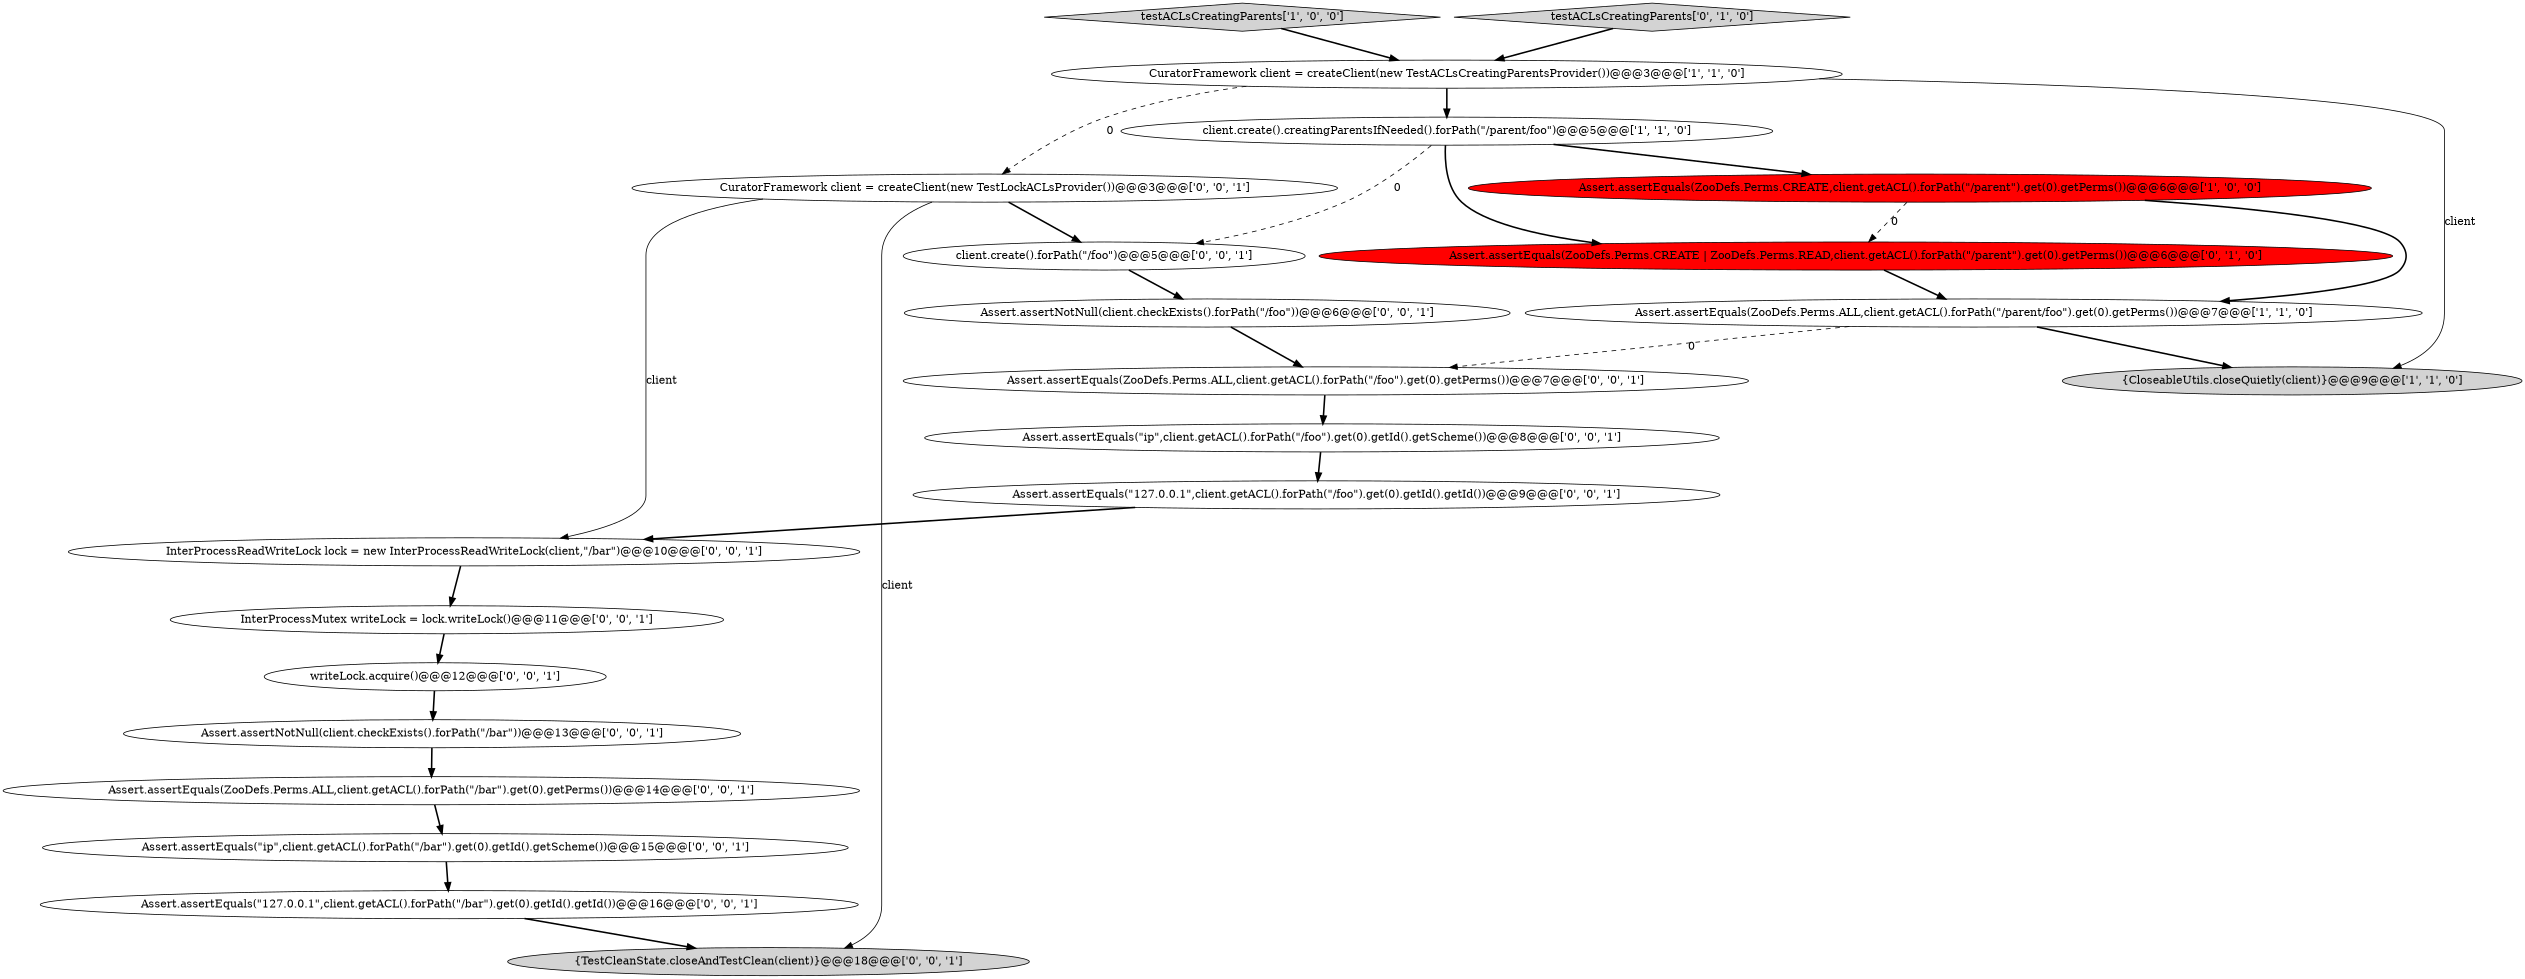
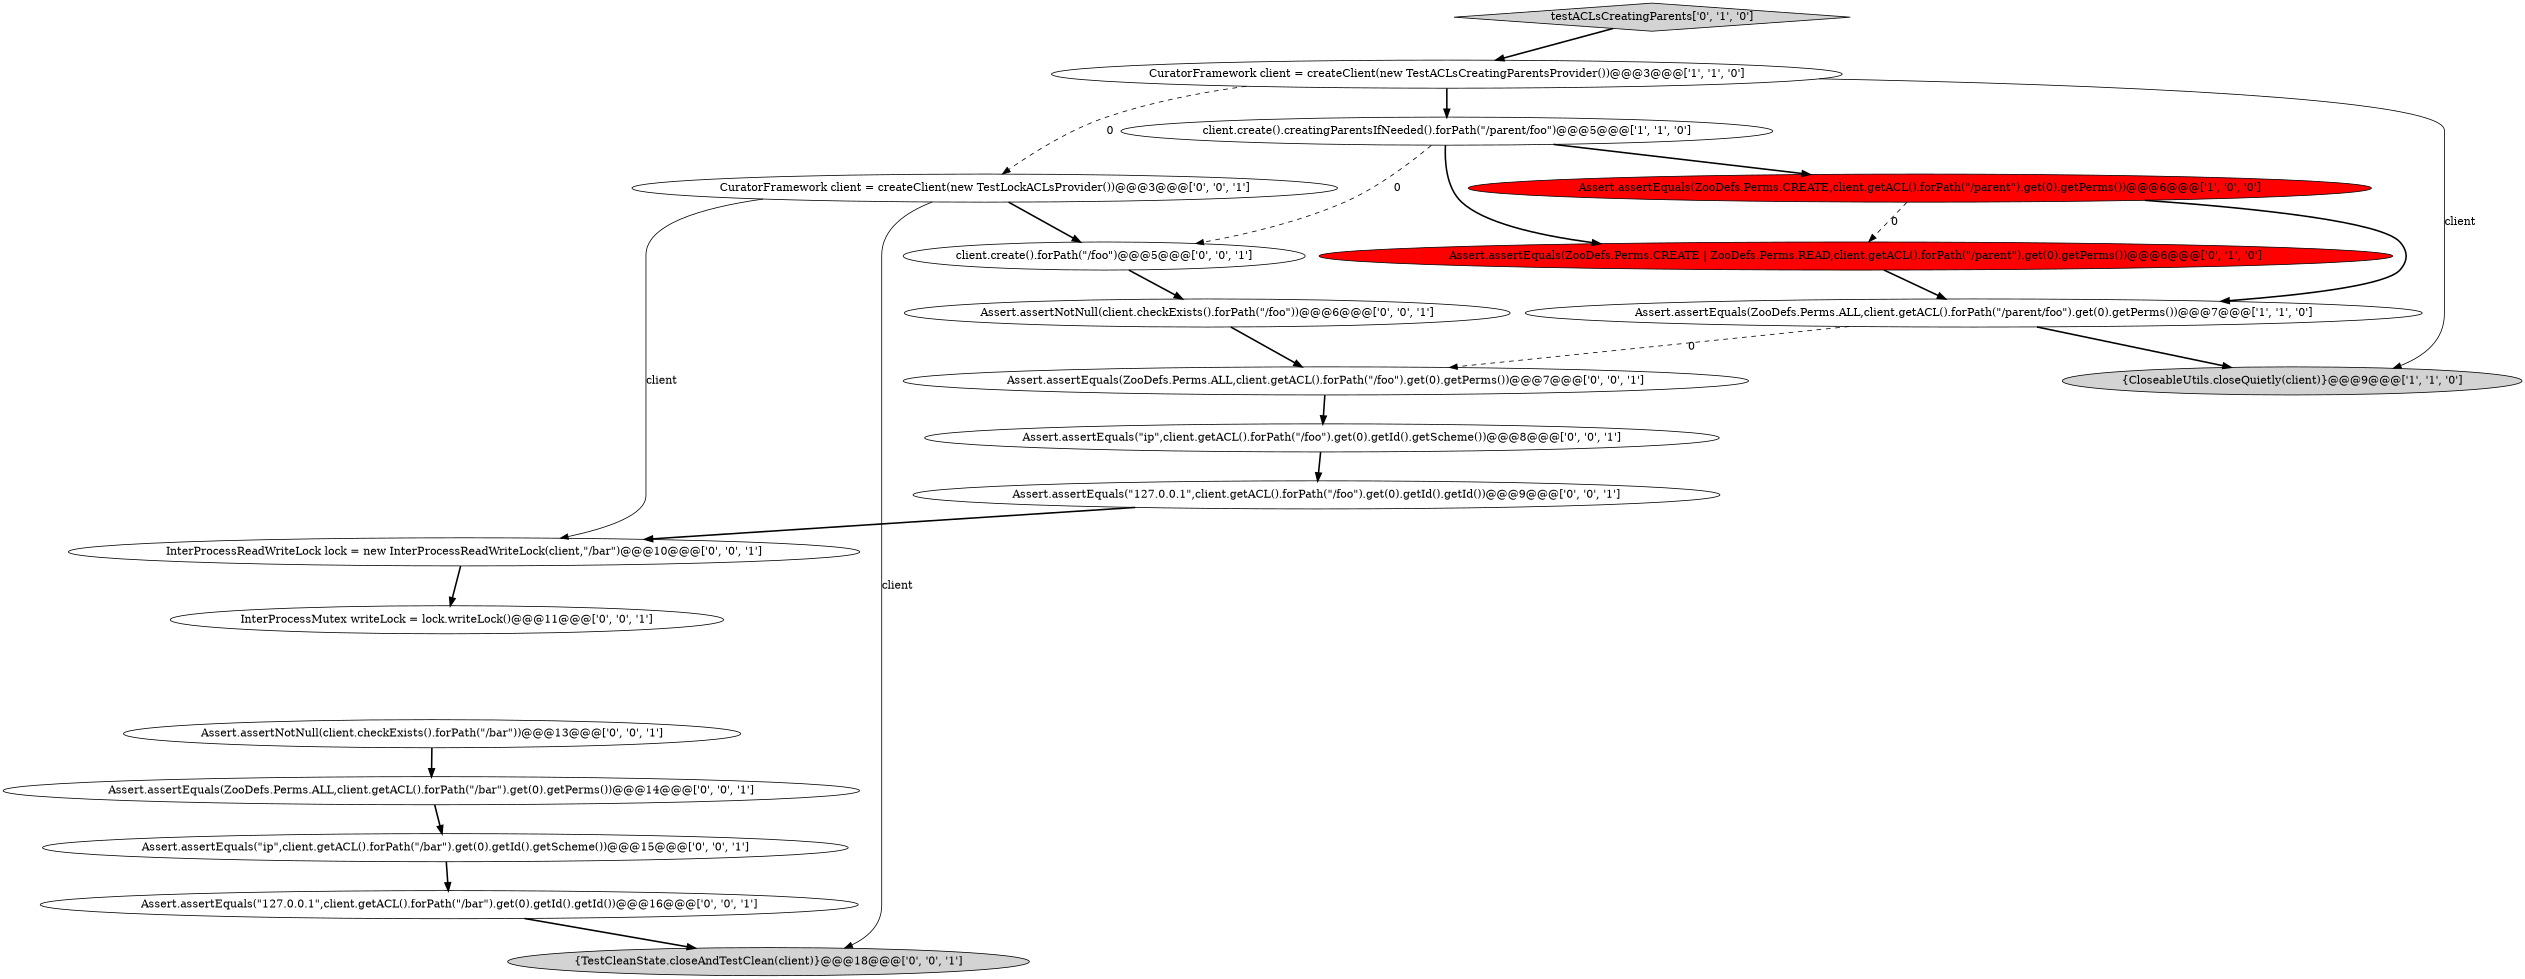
node "testACLsCreatingParents['1', '0', '0']": removed
node "writeLock.acquire()@@@12@@@['0', '0', '1']": removed
